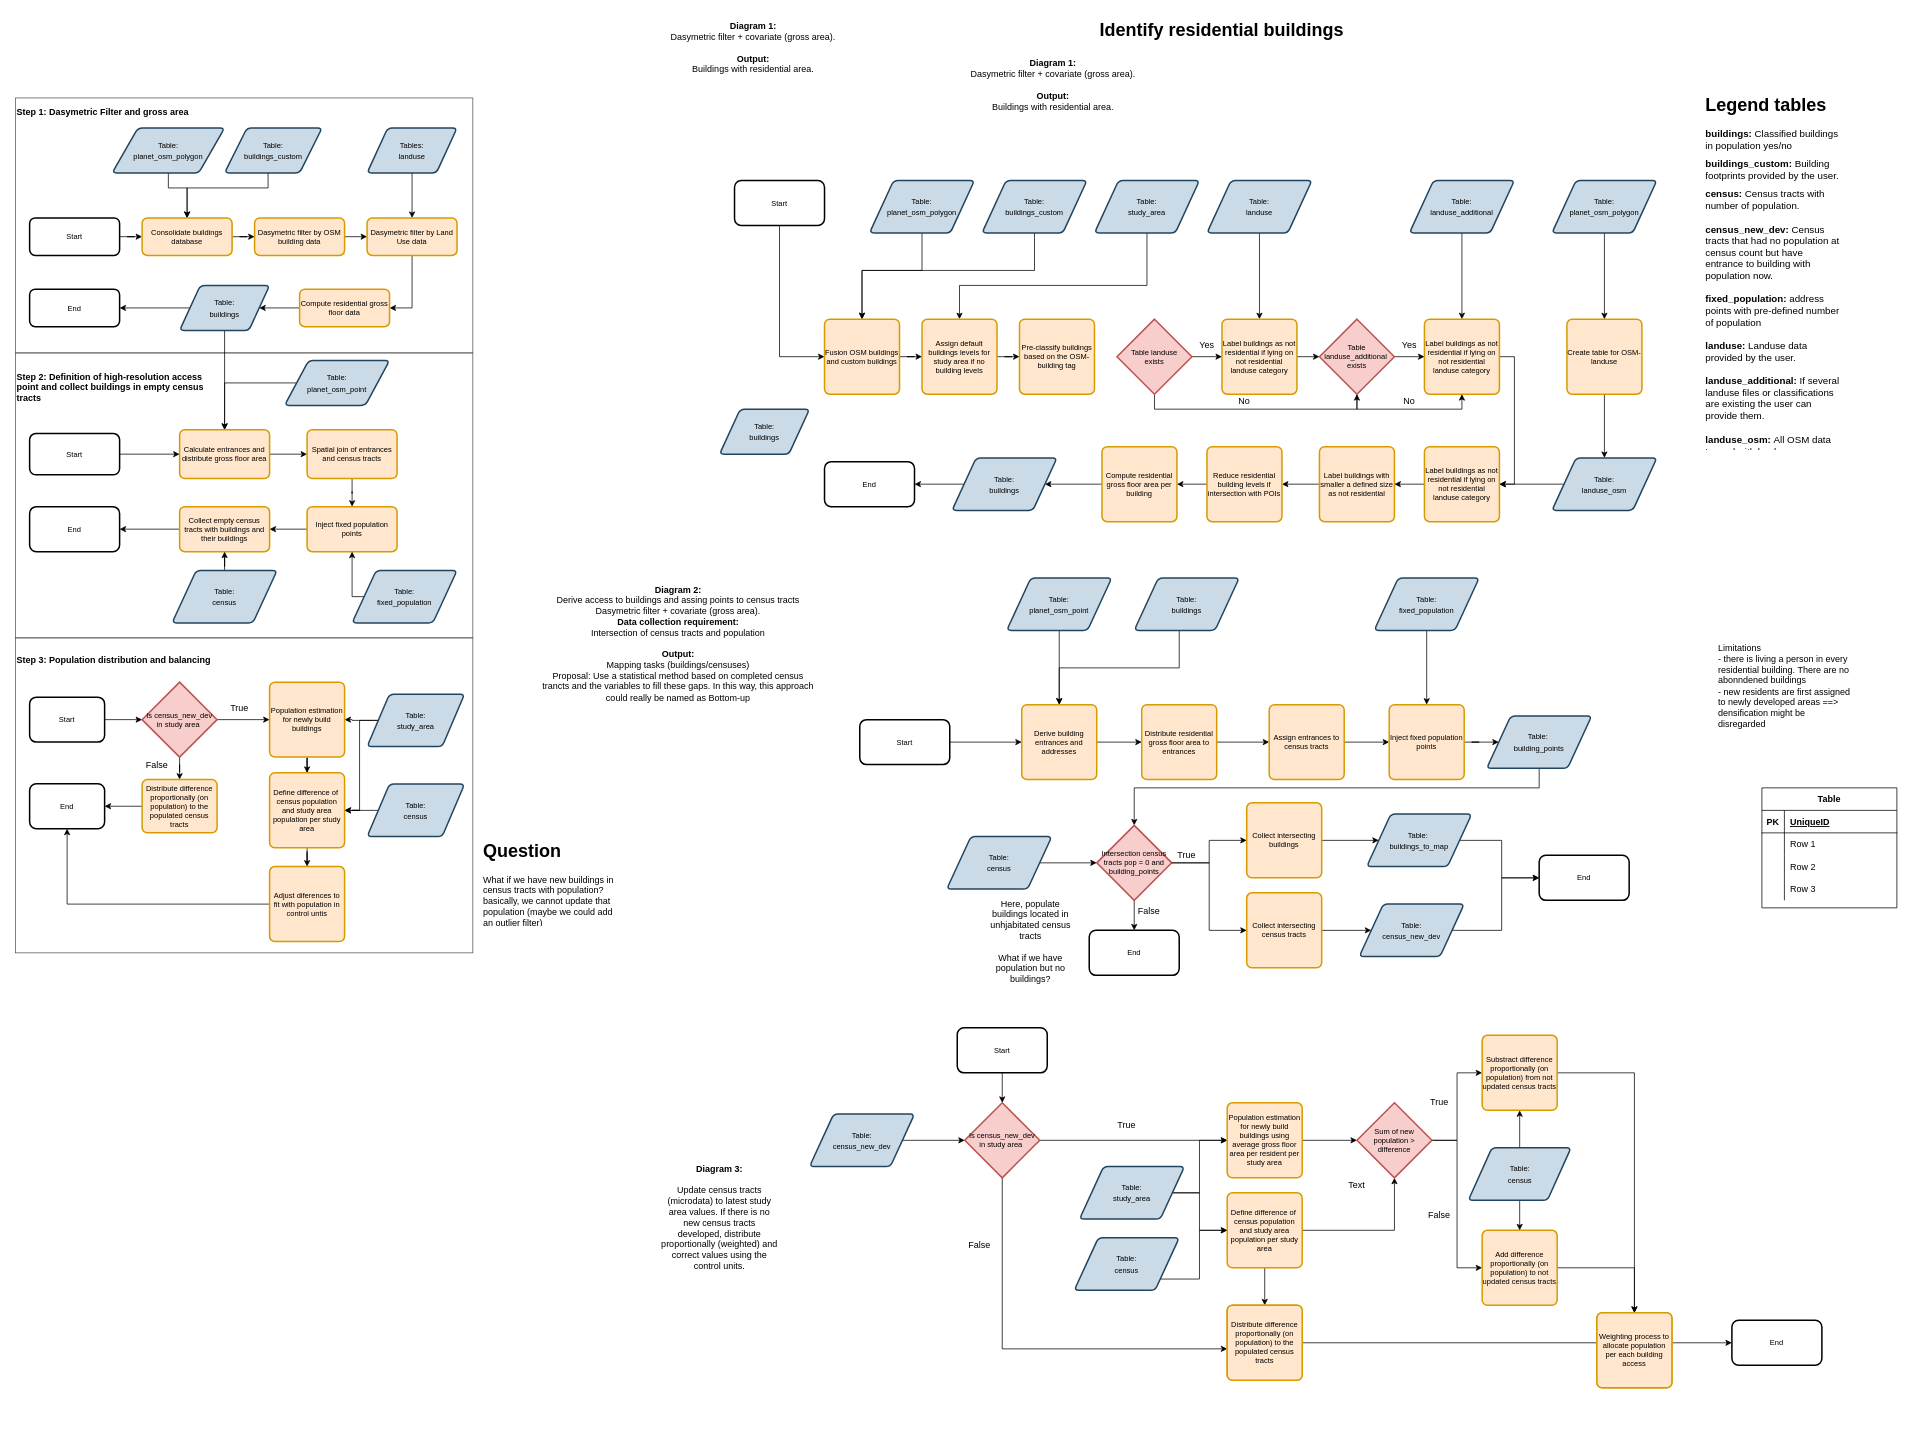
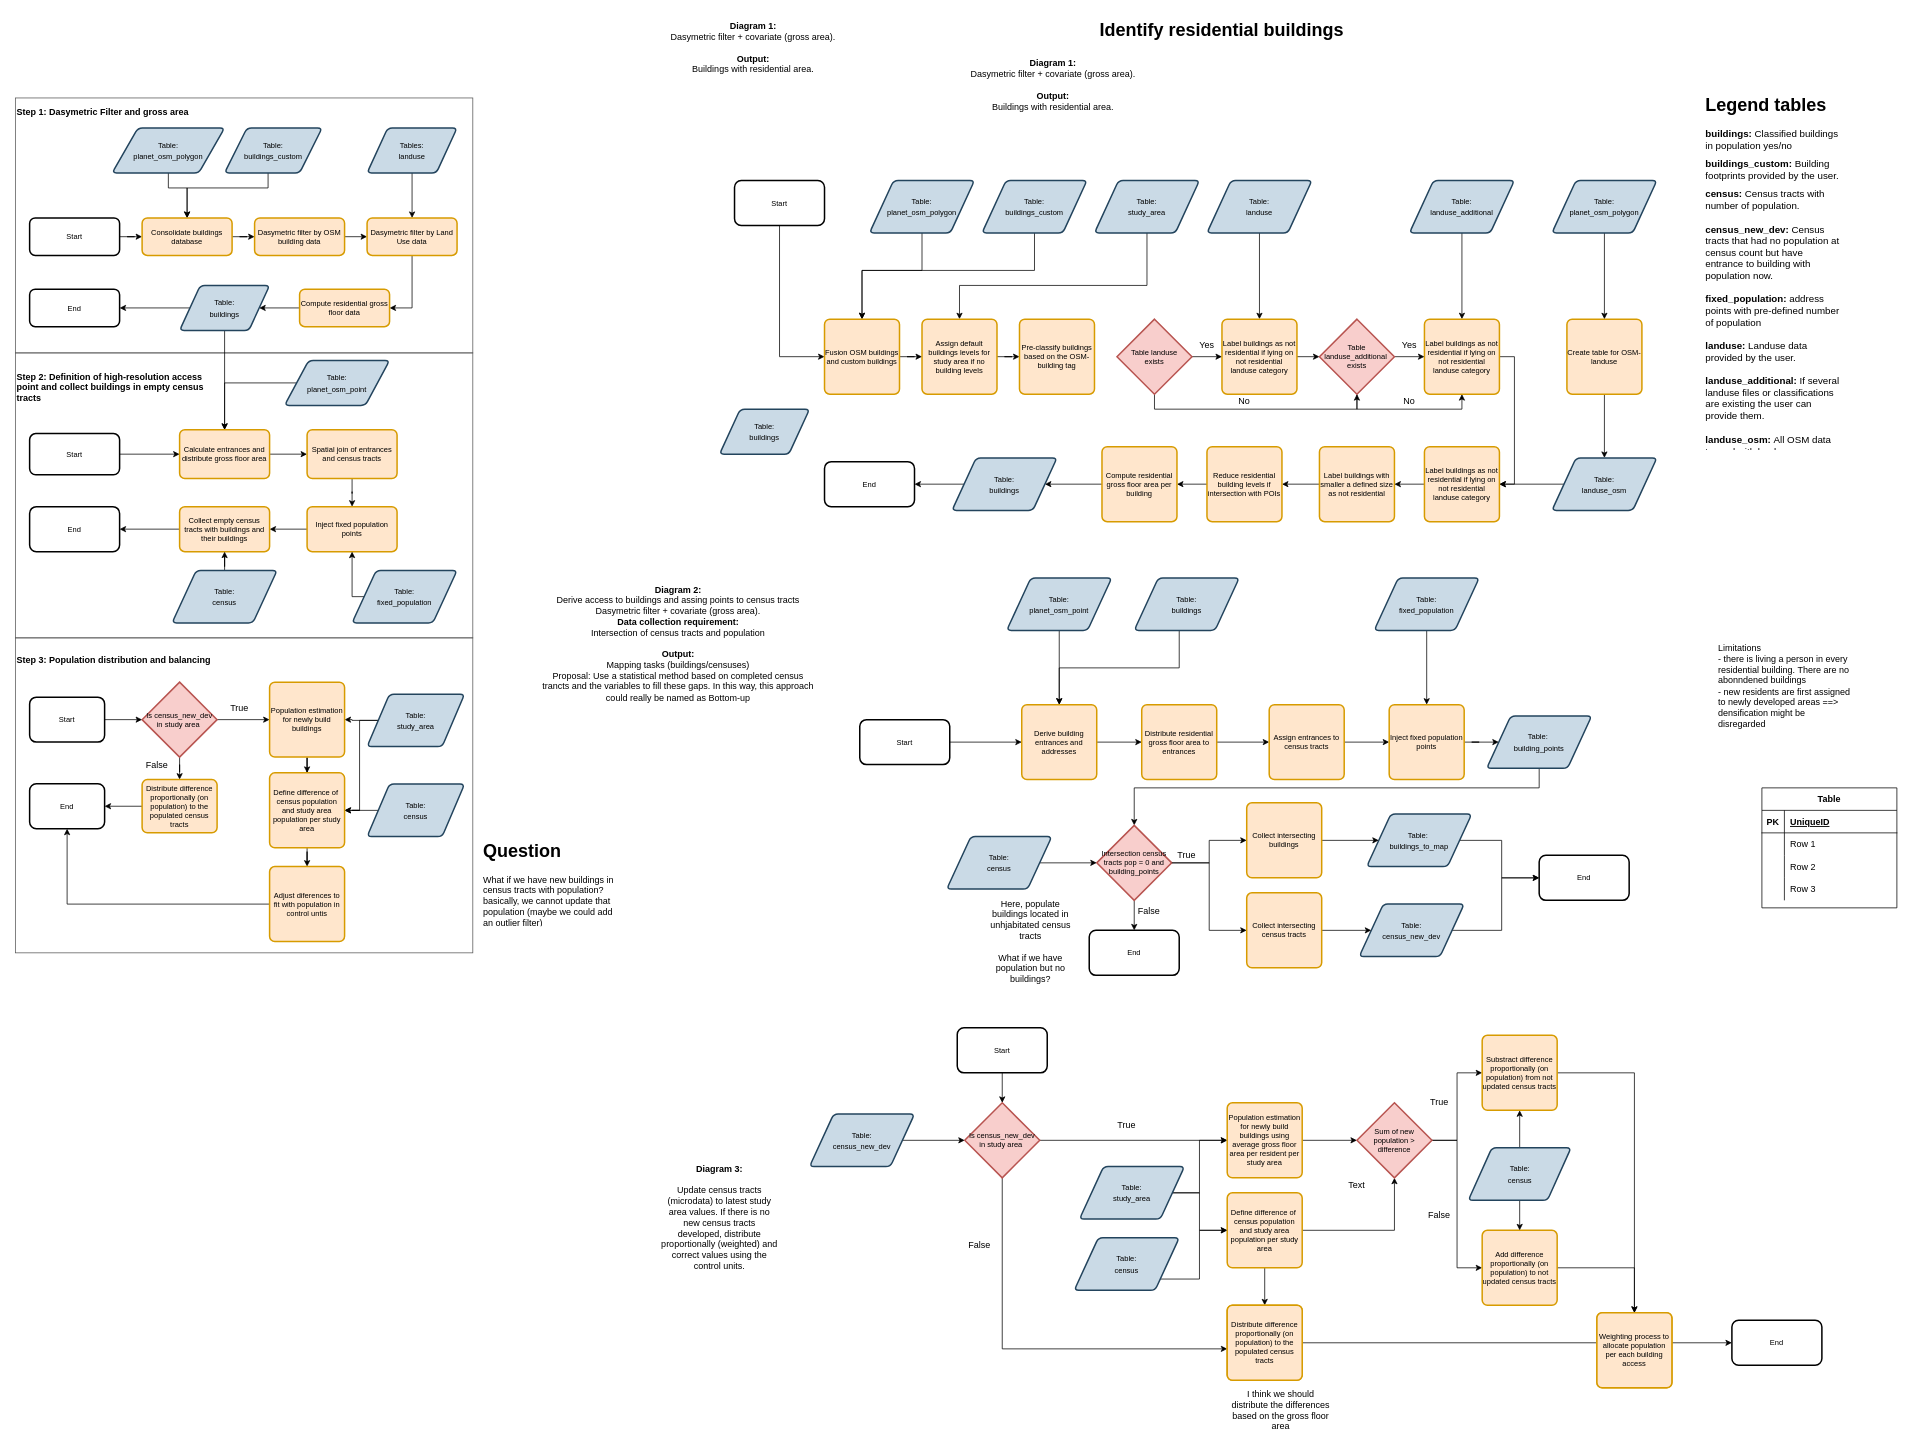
node "I think we should distribute the differences based on the gross floor area": added
